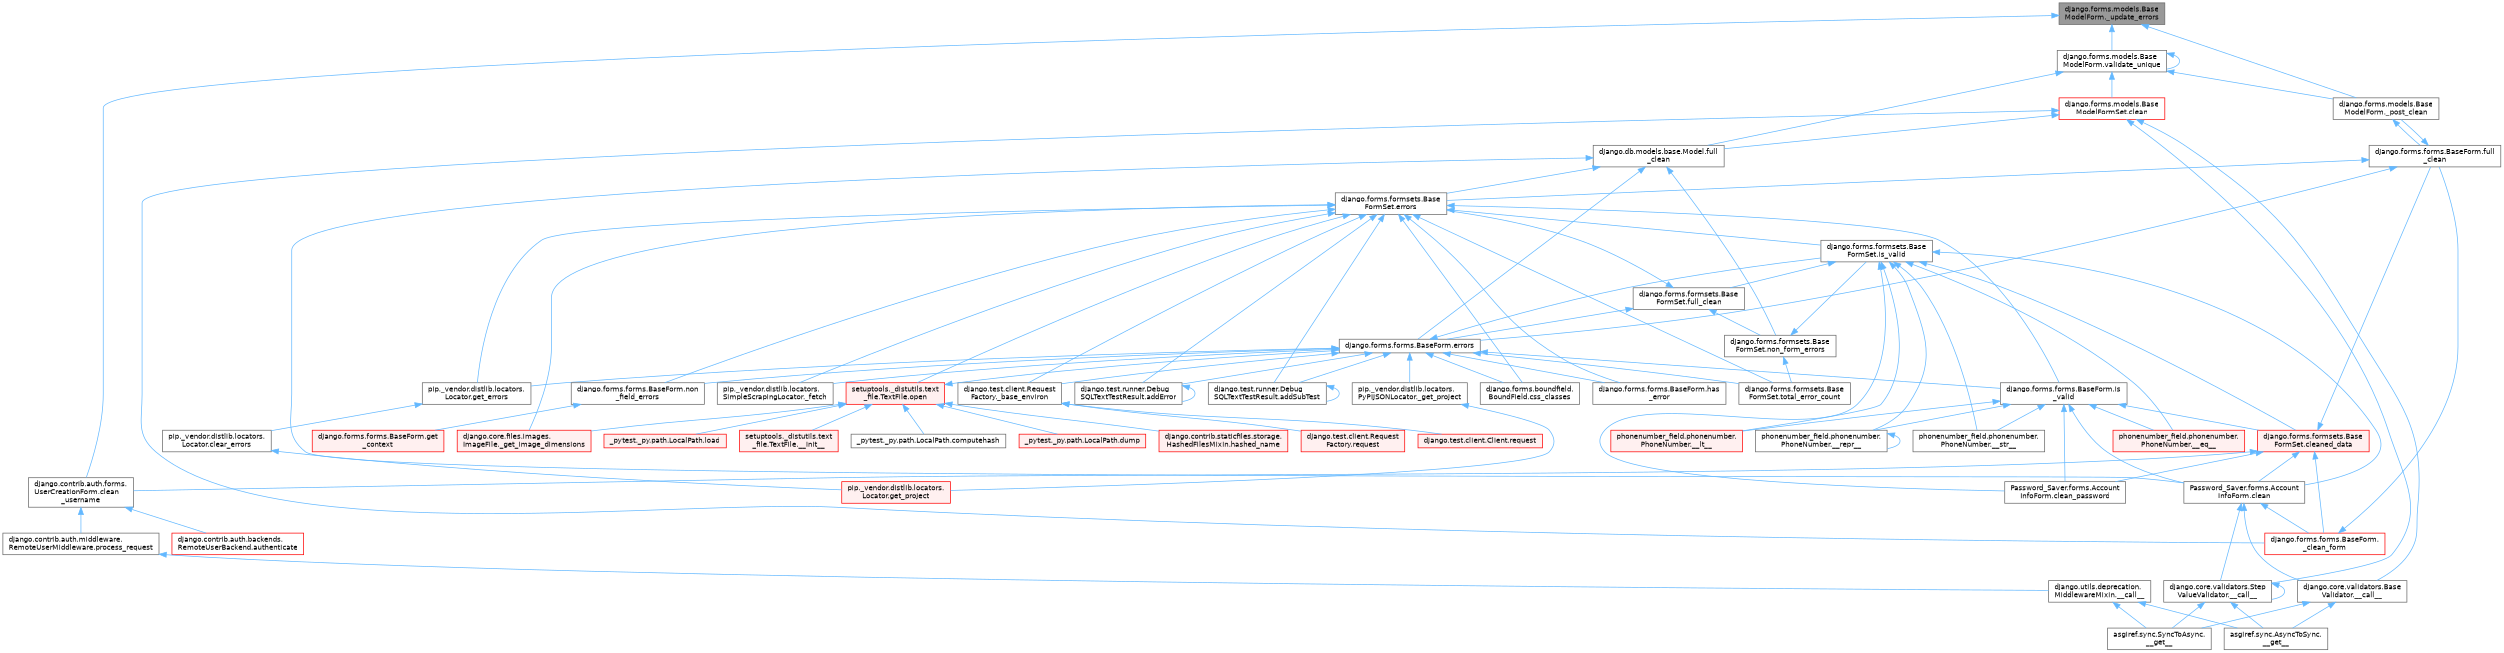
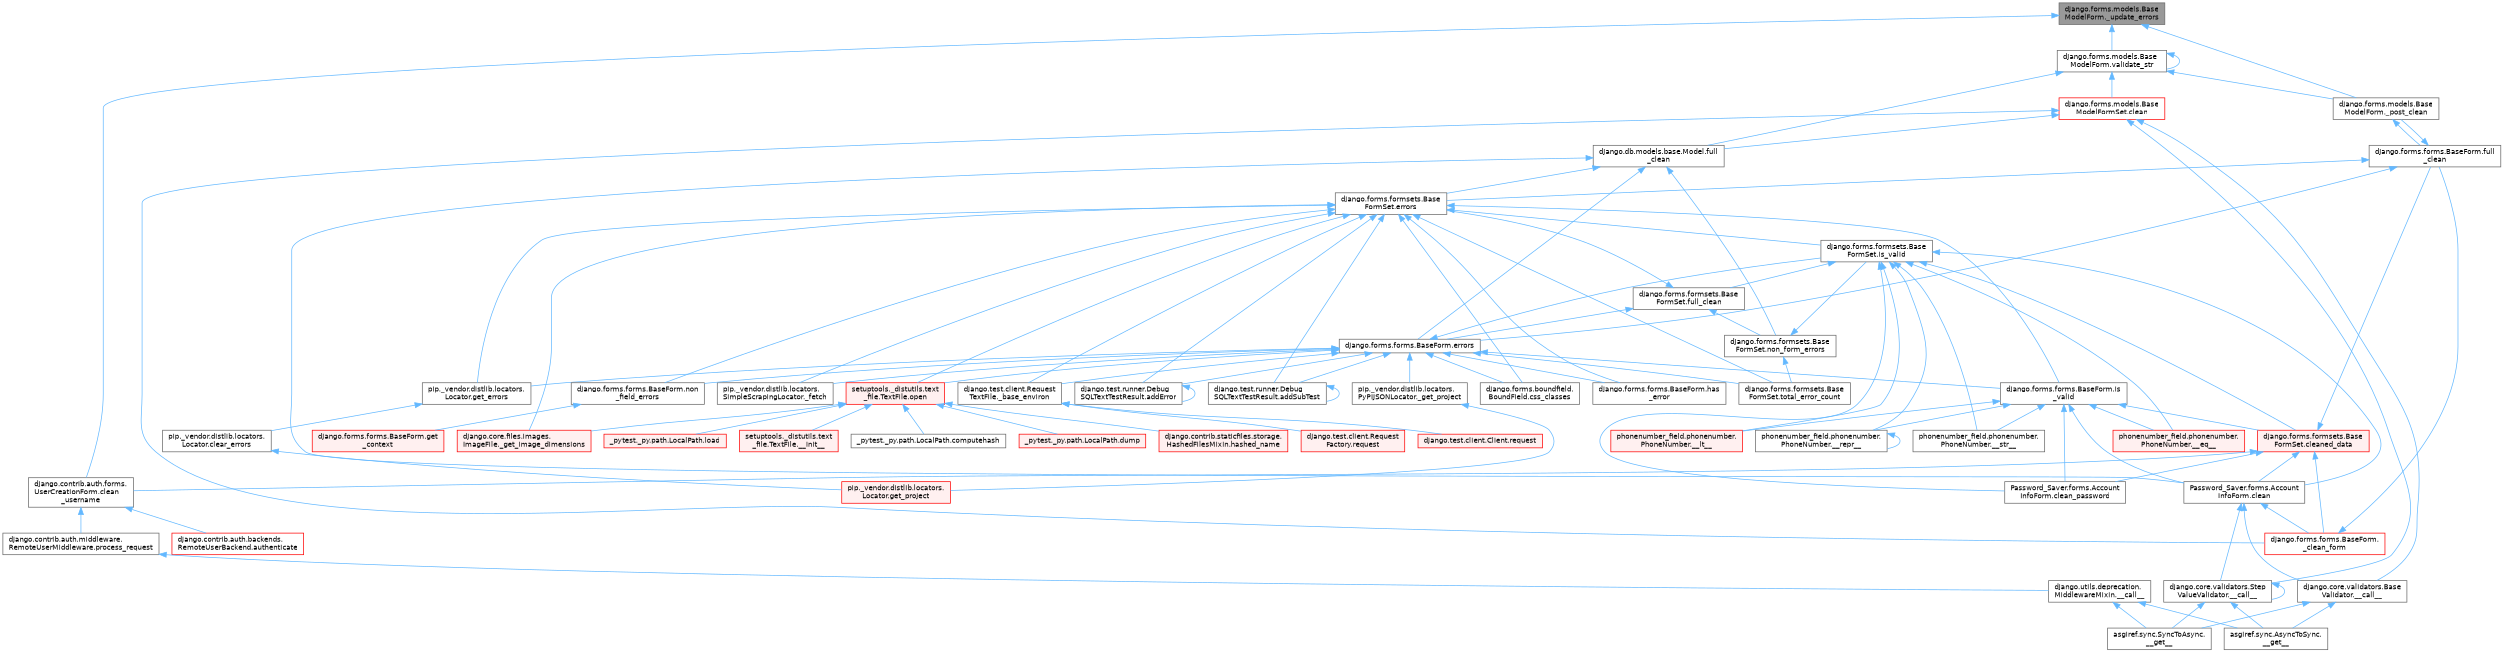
node "django.forms.models.Base ModelForm.validate_unique": label "django.forms.models.Base ModelForm.validate_unique" -> "django.forms.models.Base ModelForm.validate_str"
edge "django.forms.forms.BaseForm.errors" -> "setuptools._distutils.text _file.TextFile.open": reversed
node "django.test.client.Request Factory._base_environ": label "django.test.client.Request Factory._base_environ" -> "django.test.client.Request TextFile._base_environ"
